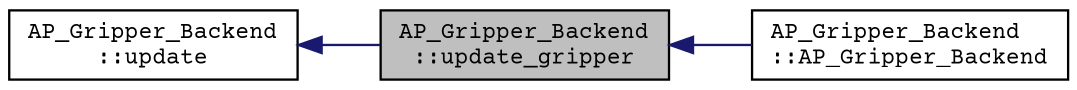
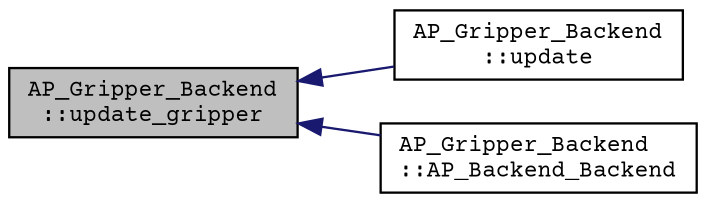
edge "AP_Gripper_Backend ::update_gripper" -> "AP_Gripper_Backend ::update": reversed
node "AP_Gripper_Backend ::AP_Gripper_Backend": label "AP_Gripper_Backend ::AP_Gripper_Backend" -> "AP_Gripper_Backend ::AP_Backend_Backend"
